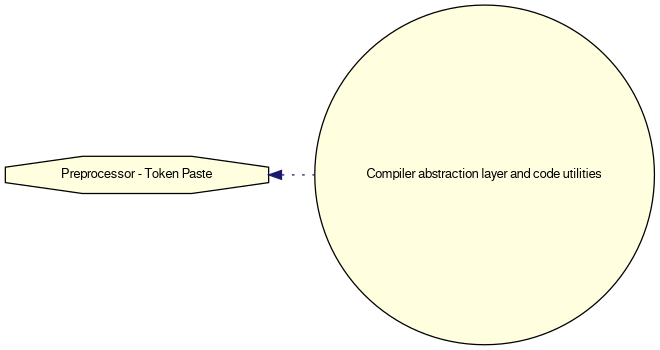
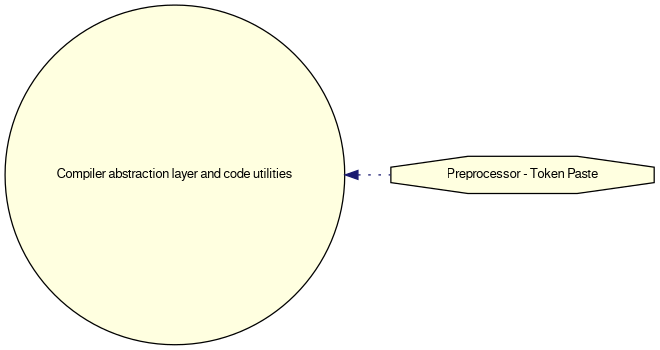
edge "Compiler abstraction layer and code utilities" -> "Preprocessor - Token Paste": reversed
